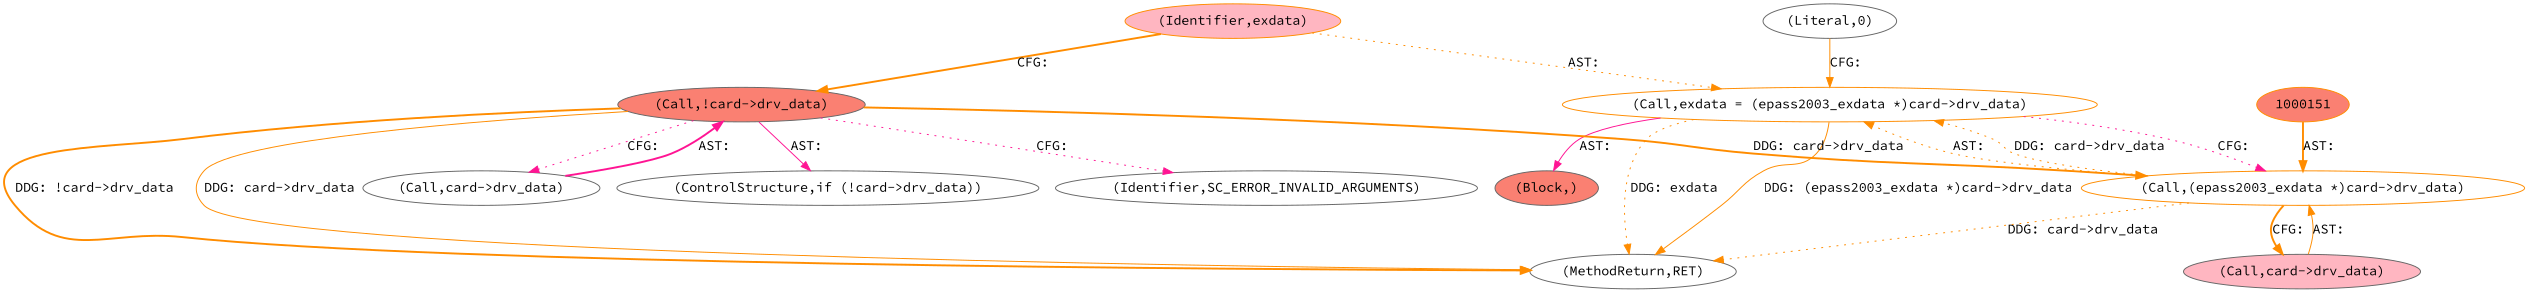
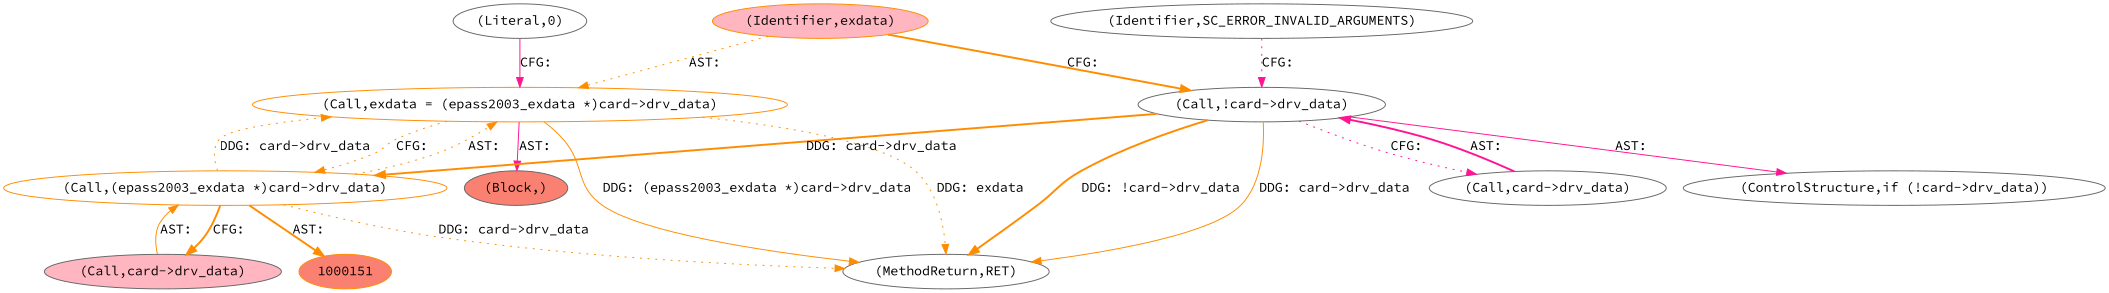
edge "(Literal,0)" -> "(Call,exdata = (epass2003_exdata *)card->drv_data)": color darkorange -> deeppink
node "(Call,!card->drv_data)": fillcolor salmon -> white
edge "(Call,exdata = (epass2003_exdata *)card->drv_data)" -> "(Call,(epass2003_exdata *)card->drv_data)": color deeppink -> darkorange
edge "1000151" -> "(Call,(epass2003_exdata *)card->drv_data)": reversed
edge "(Call,!card->drv_data)" -> "(Identifier,SC_ERROR_INVALID_ARGUMENTS)": reversed
